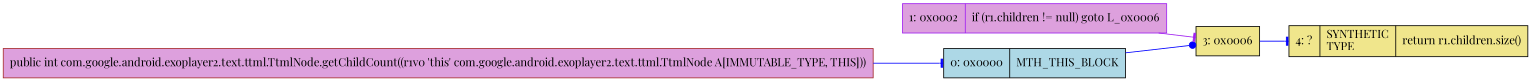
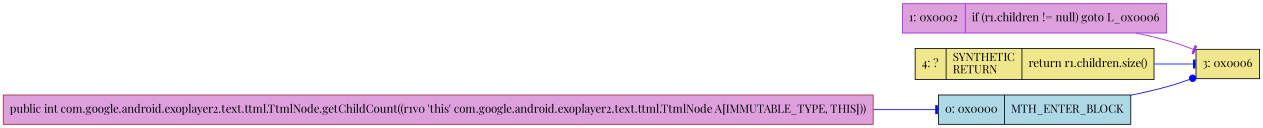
edge "3: 0x0006" -> "4: ?": reversed
node "4: ?": text "TYPE" -> "RETURN"
node "0: 0x0000": text "MTH_THIS_BLOCK" -> "MTH_ENTER_BLOCK"
